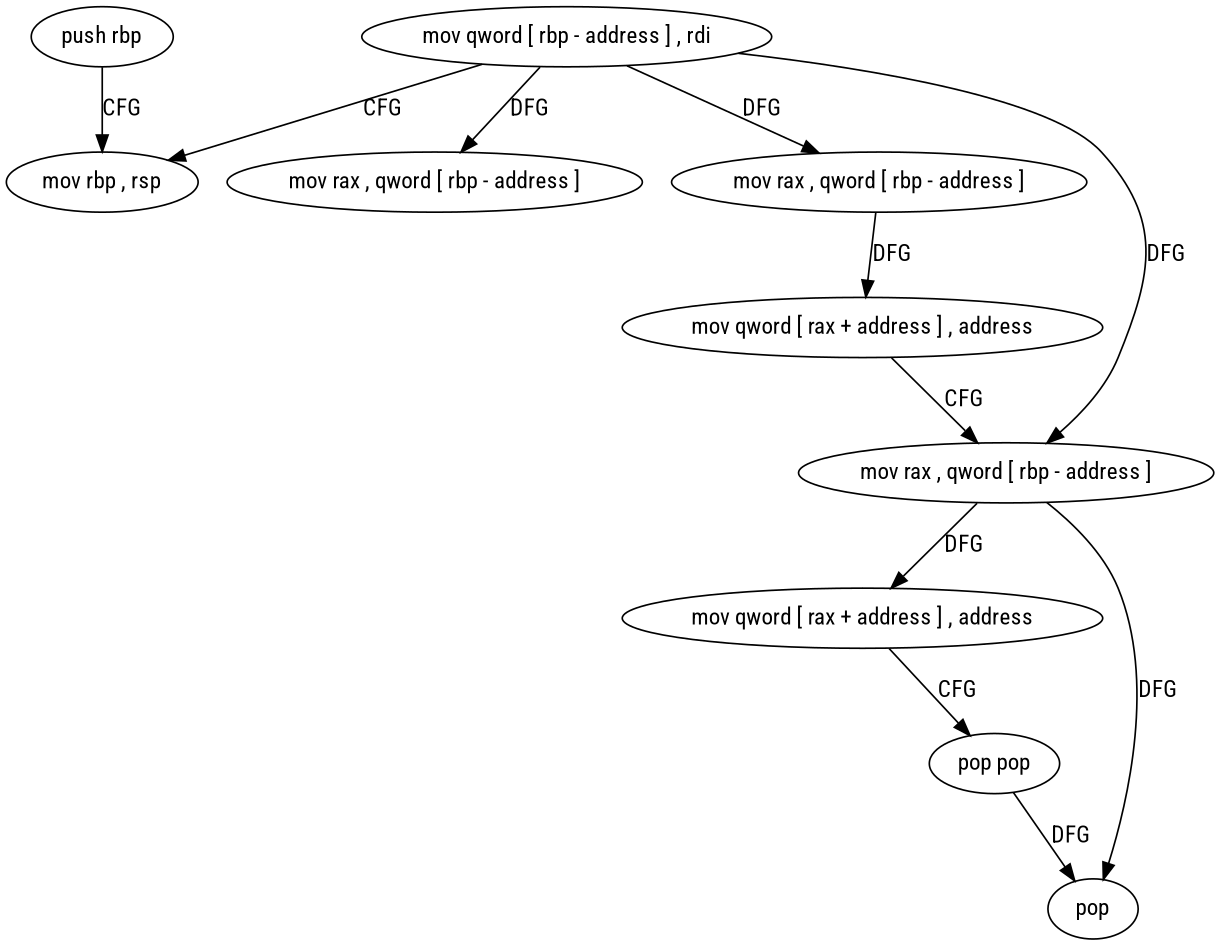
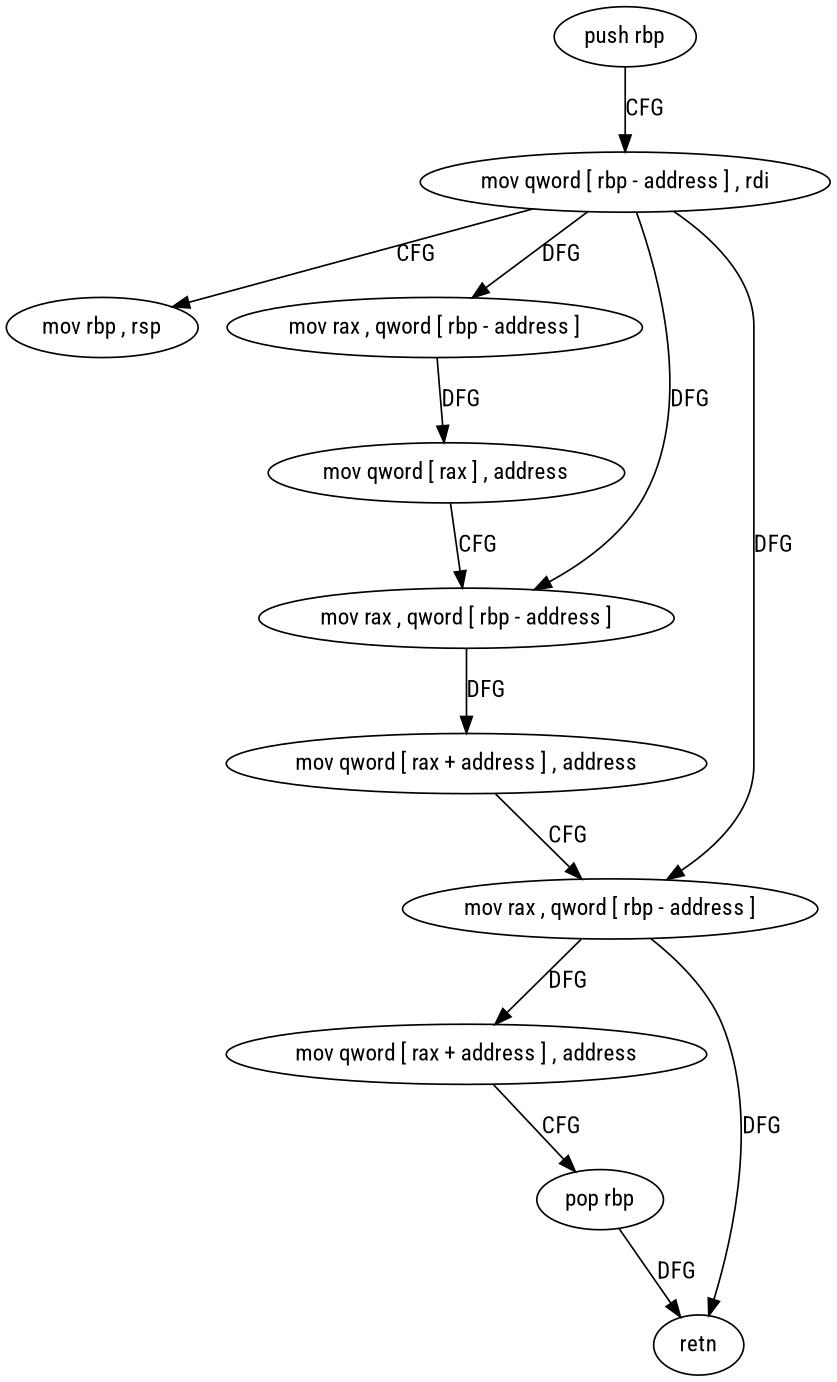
edge "push rbp" -> "mov rbp , rsp": now "push rbp" -> "mov qword [ rbp - address ] , rdi"
node "mov qword [ rax ] , address": added
node "pop pop": label "pop pop" -> "pop rbp"
node "pop": label "pop" -> "retn"
